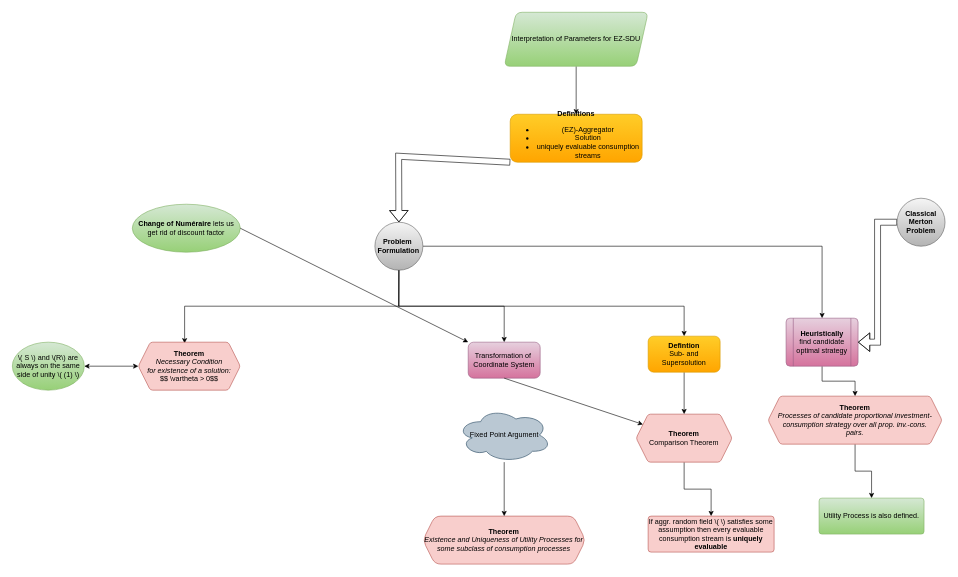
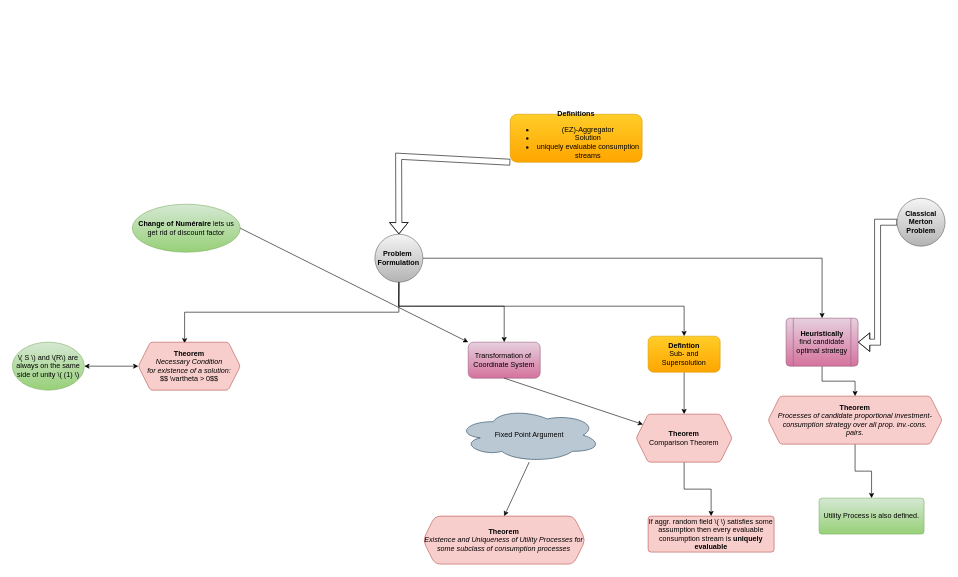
node "Interpretation of Parameters for EZ-SDU": removed
edge "Interpretation of Parameters for EZ-SDU" -> "Definitions (EZ)-Aggregator Solution uniquely evaluable consumption streams": removed
node "Problem Formulation": moved (399, 246) -> (399, 258)
node "Fixed Point Argument": size 94x54 -> 144x54
